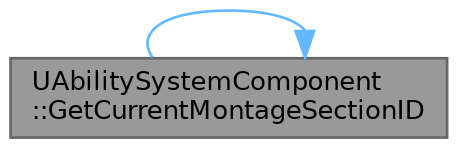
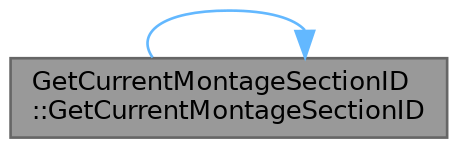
node "UAbilitySystemComponent ::GetCurrentMontageSectionID": label "UAbilitySystemComponent ::GetCurrentMontageSectionID" -> "GetCurrentMontageSectionID ::GetCurrentMontageSectionID"
